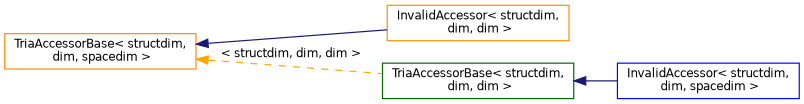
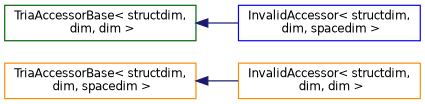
edge "TriaAccessorBase< structdim, dim, dim >" -> "TriaAccessorBase< structdim, dim, spacedim >": removed, label "< structdim, dim, dim >"
